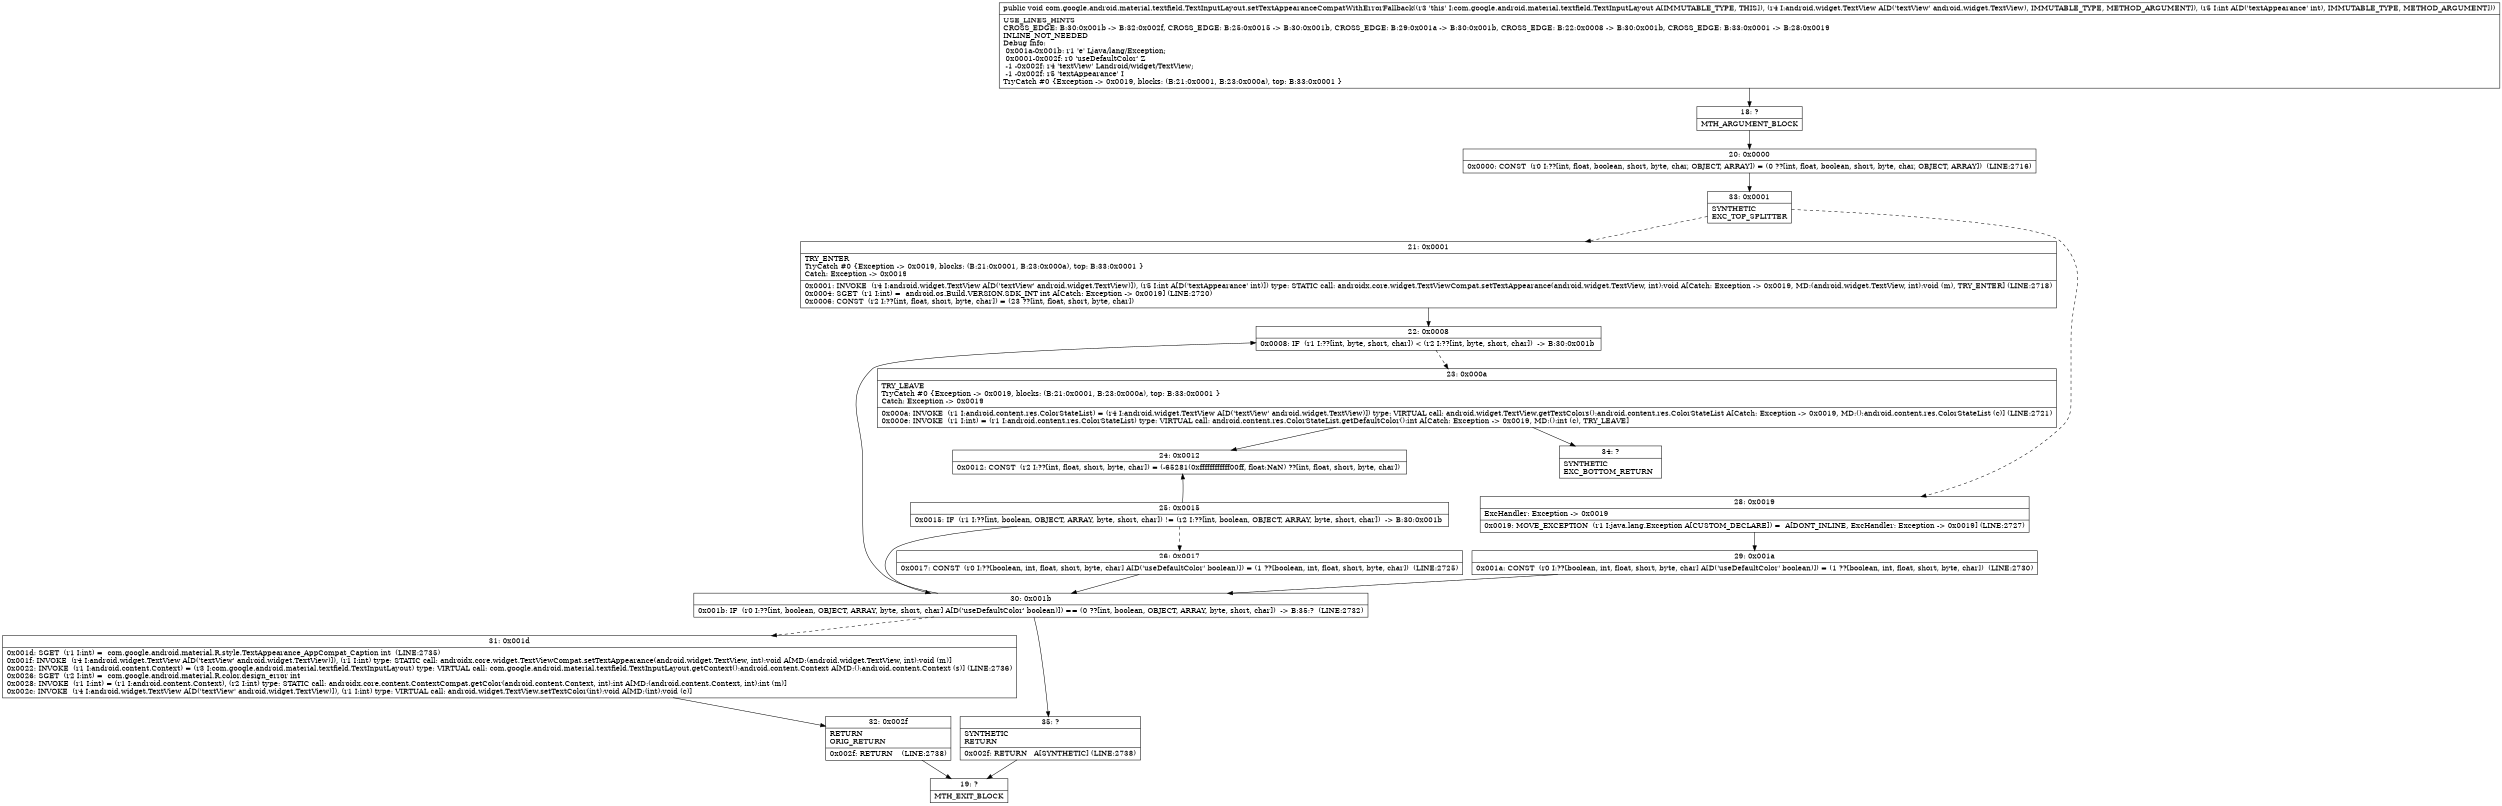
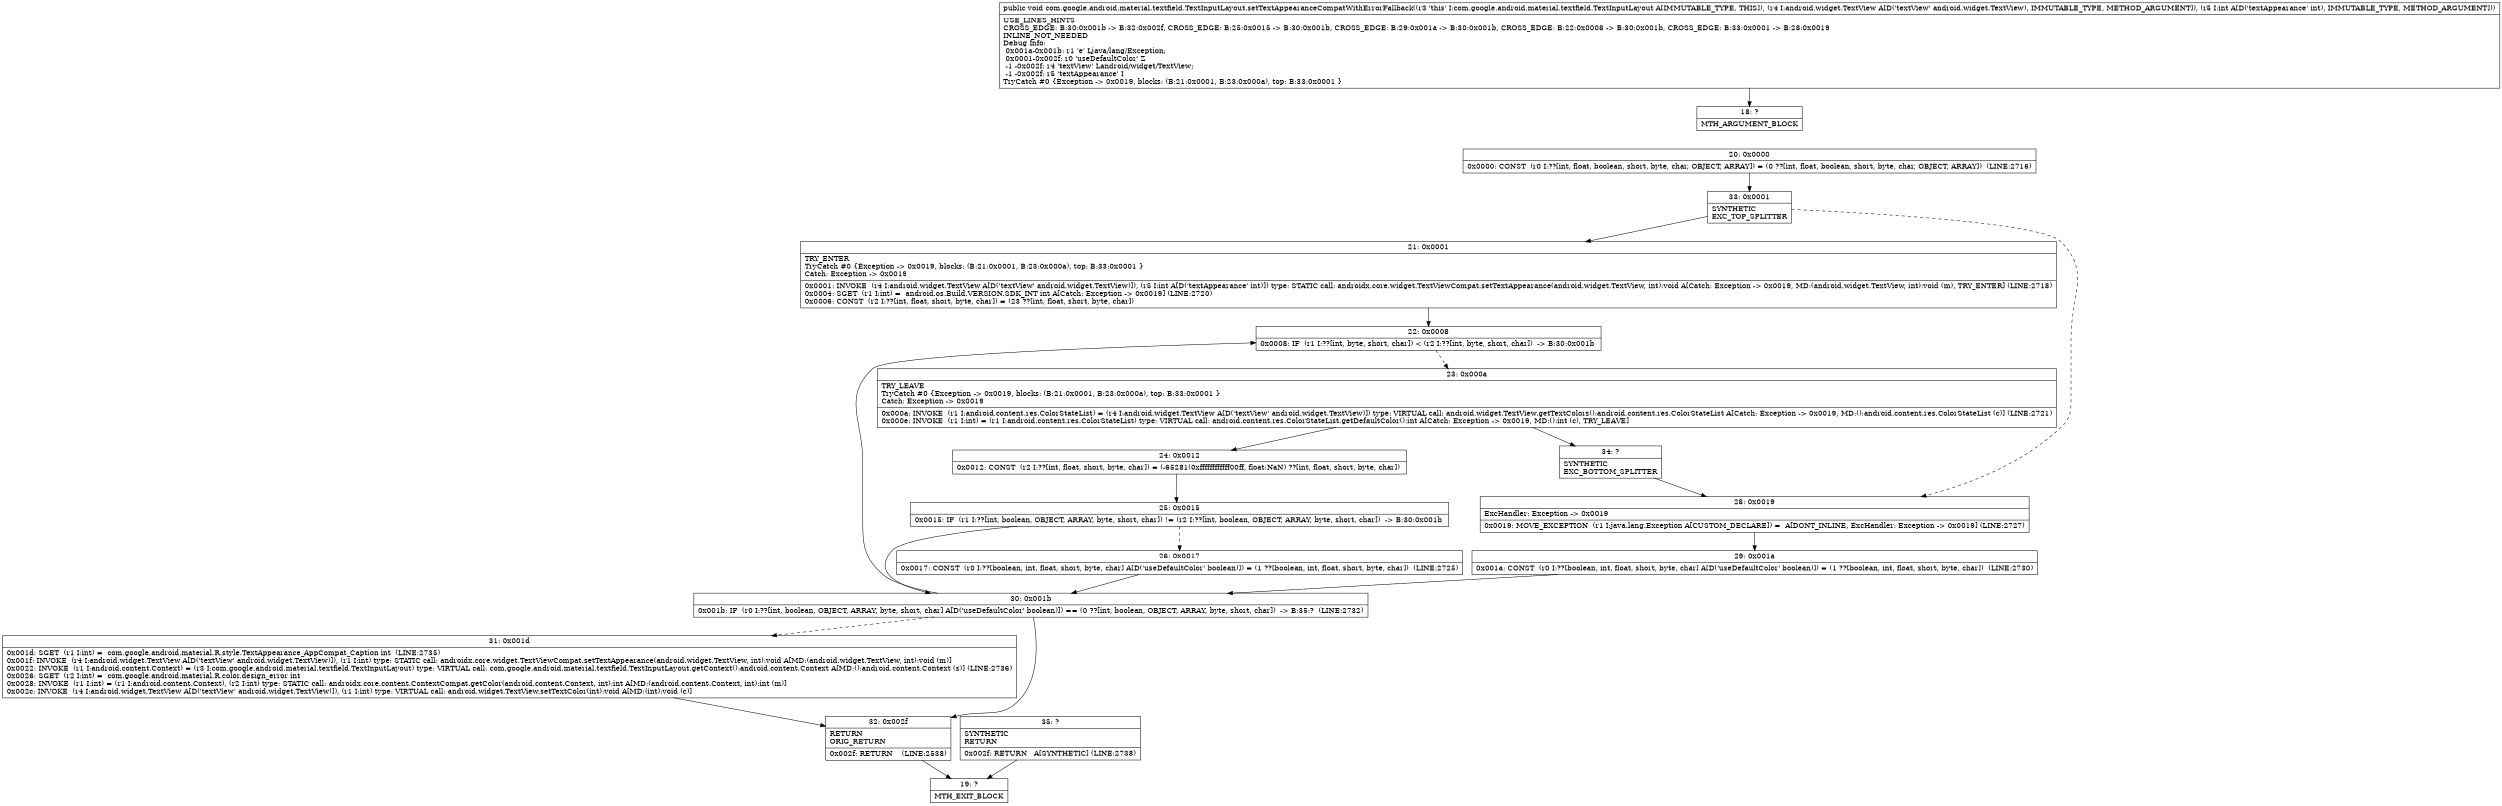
edge "18: ?" -> "20: 0x0000": removed
edge "33: 0x0001" -> "21: 0x0001": style dashed -> solid
node "34: ?": text "EXC_BOTTOM_RETURN" -> "EXC_BOTTOM_SPLITTER"
edge "34: ?" -> "28: 0x0019": added
edge "25: 0x0015" -> "24: 0x0012": reversed
edge "30: 0x001b" -> "35: ?": now "30: 0x001b" -> "32: 0x002f"
node "32: 0x002f": text "0x002f: RETURN    (LINE:2738)" -> "0x002f: RETURN    (LINE:2538)"
